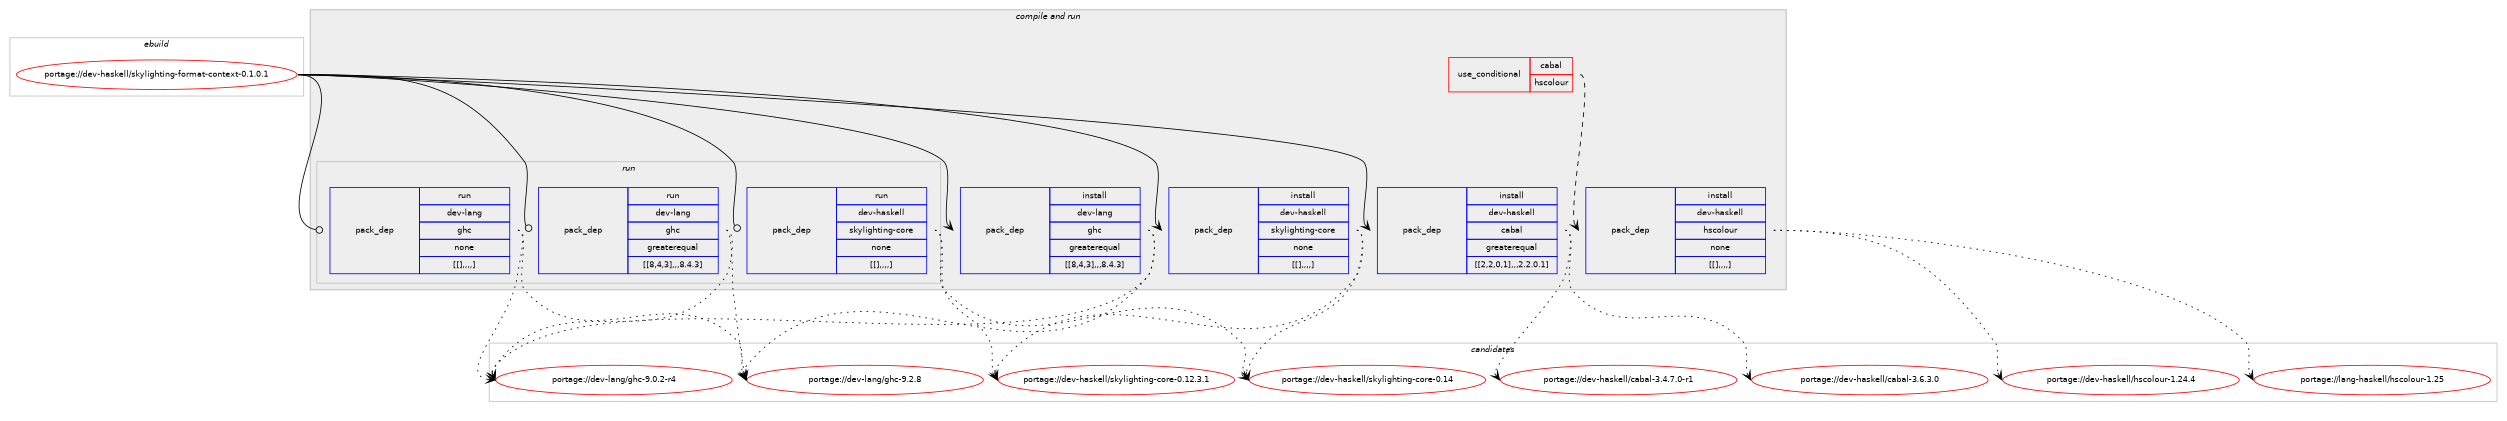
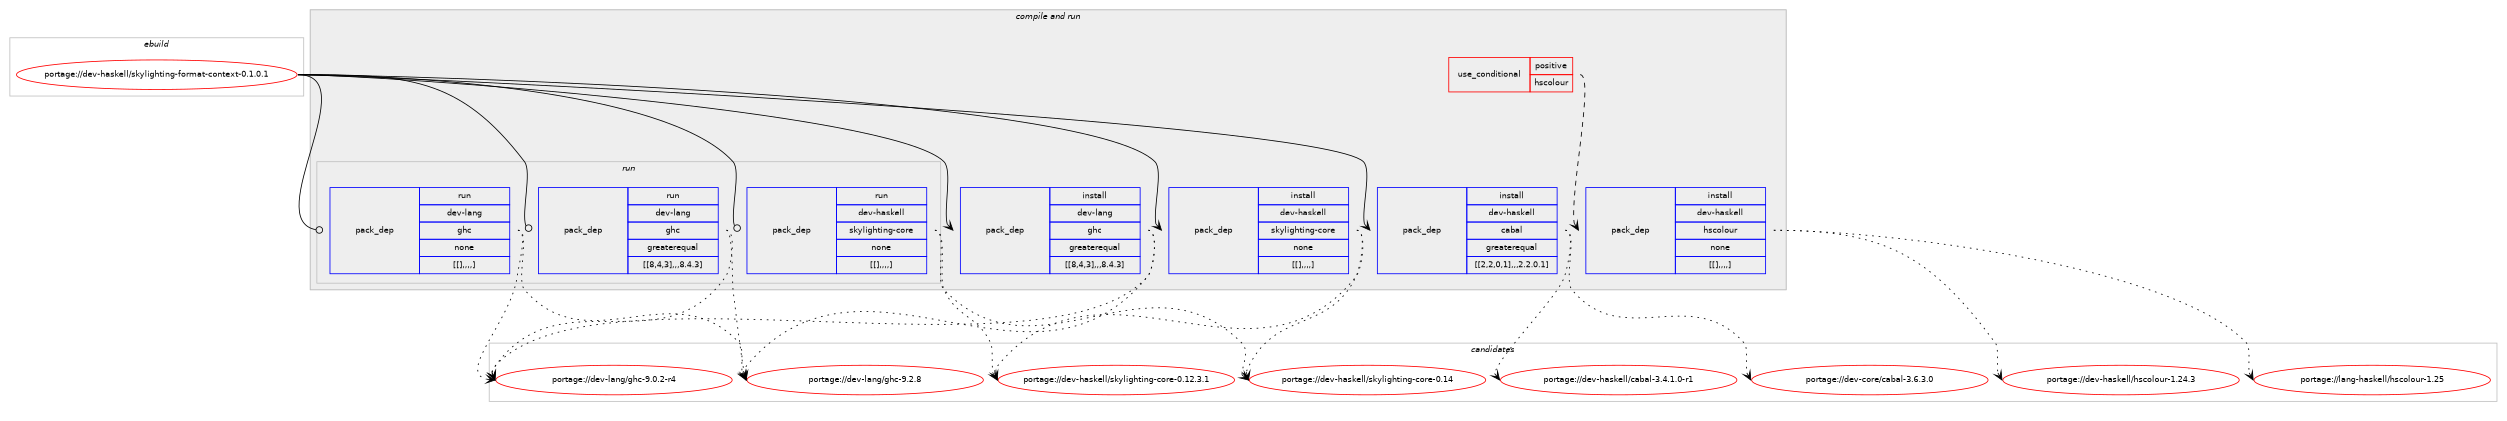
node "use_conditional": text "cabal" -> "positive"
node "portage://dev-haskell/cabal-3.4.7.0-r1": label "portage://dev-haskell/cabal-3.4.7.0-r1" -> "portage://dev-haskell/cabal-3.4.1.0-r1"
node "portage://dev-haskell/cabal-3.6.3.0": label "portage://dev-haskell/cabal-3.6.3.0" -> "portage://dev-core/cabal-3.6.3.0"
node "portage://dev-haskell/hscolour-1.24.4": label "portage://dev-haskell/hscolour-1.24.4" -> "portage://dev-haskell/hscolour-1.24.3"
